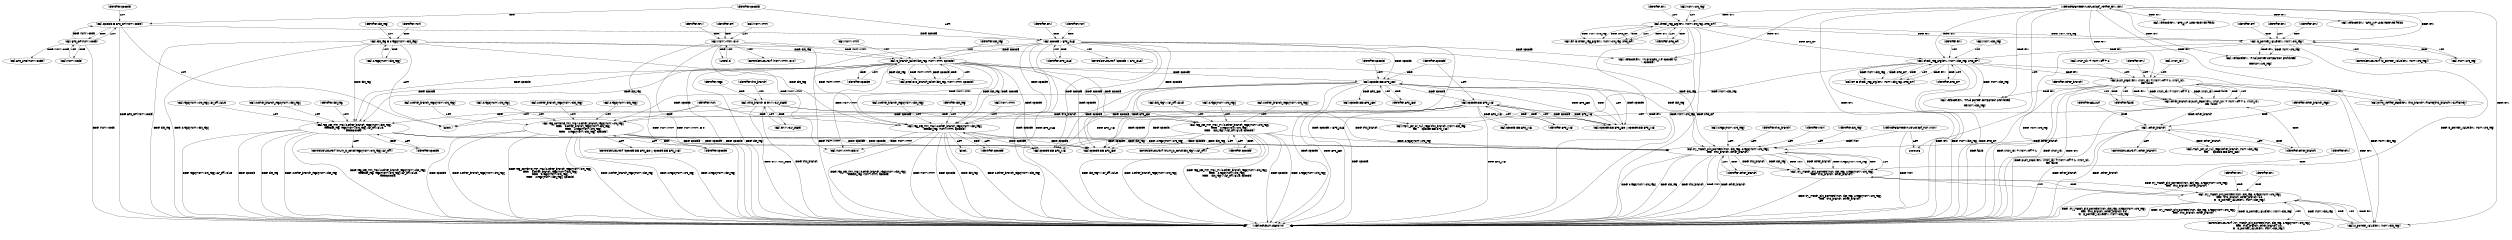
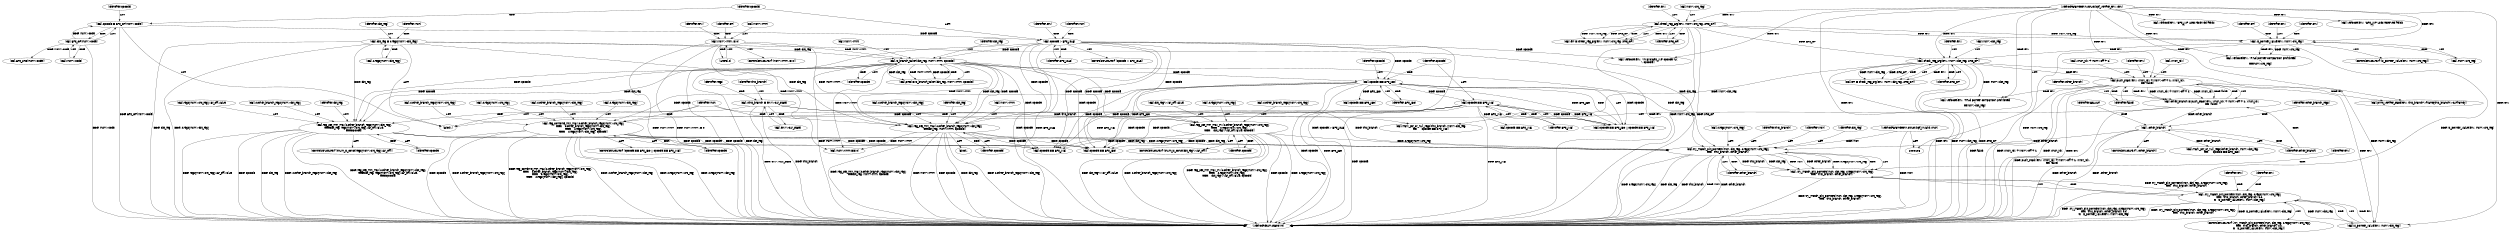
node "(MethodParameterIn,struct bpf_insn *insn)": label "(MethodParameterIn,struct bpf_insn *insn)" -> "(MethodParameterIn,struct bpf_invalid *insn)"
